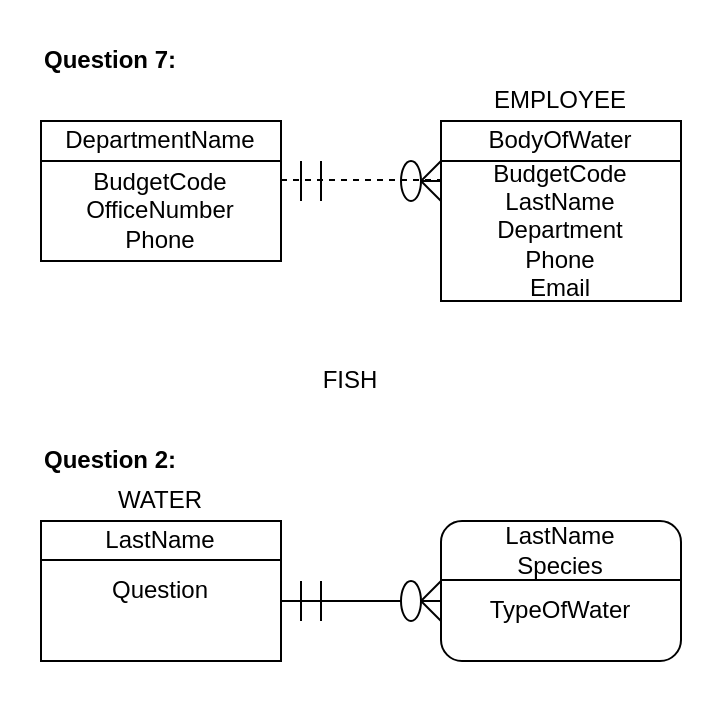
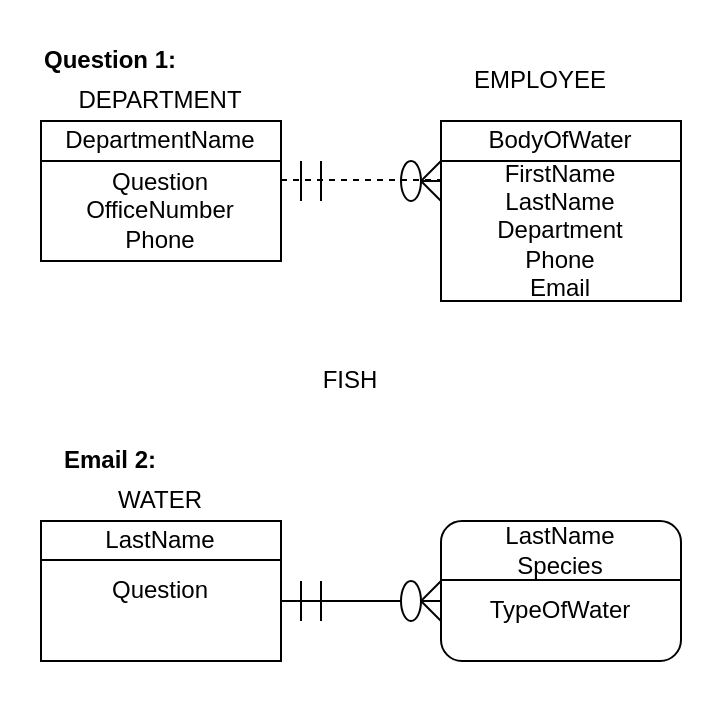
node "Question 7:": label "Question 7:" -> "Question 1:"
node "DEPARTMENT": added
node "EMPLOYEE": moved (561, 101) -> (541, 81)
node "BudgetCode OfficeNumber Phone": label "BudgetCode OfficeNumber Phone" -> "Question OfficeNumber Phone"
node "BudgetCode LastName Department Phone Email": label "BudgetCode LastName Department Phone Email" -> "FirstName LastName Department Phone Email"
node "Question 2:": label "Question 2:" -> "Email 2:"
